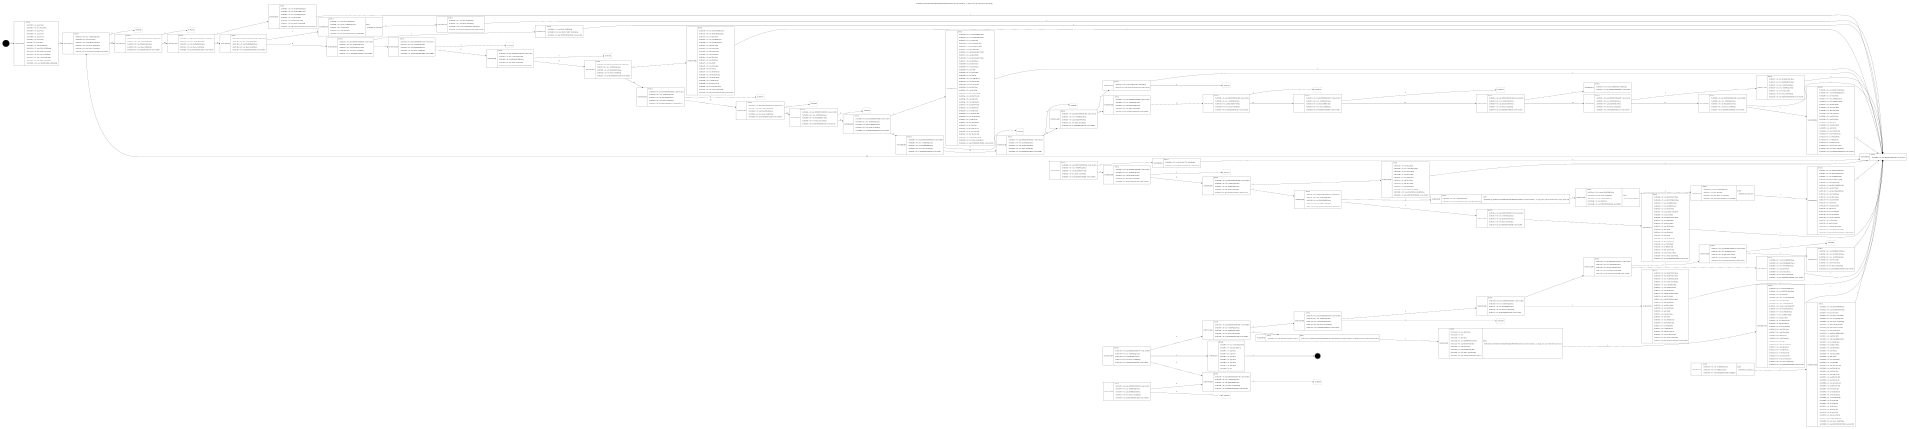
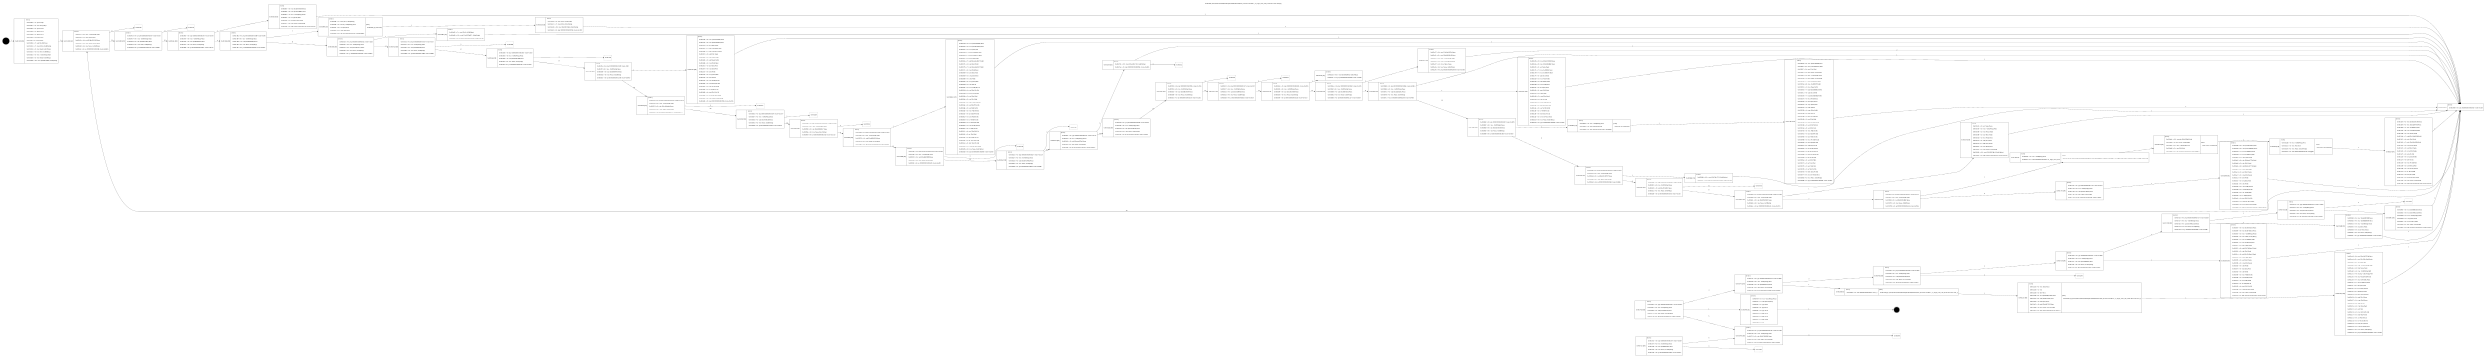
node "0x401682 [28]": added
